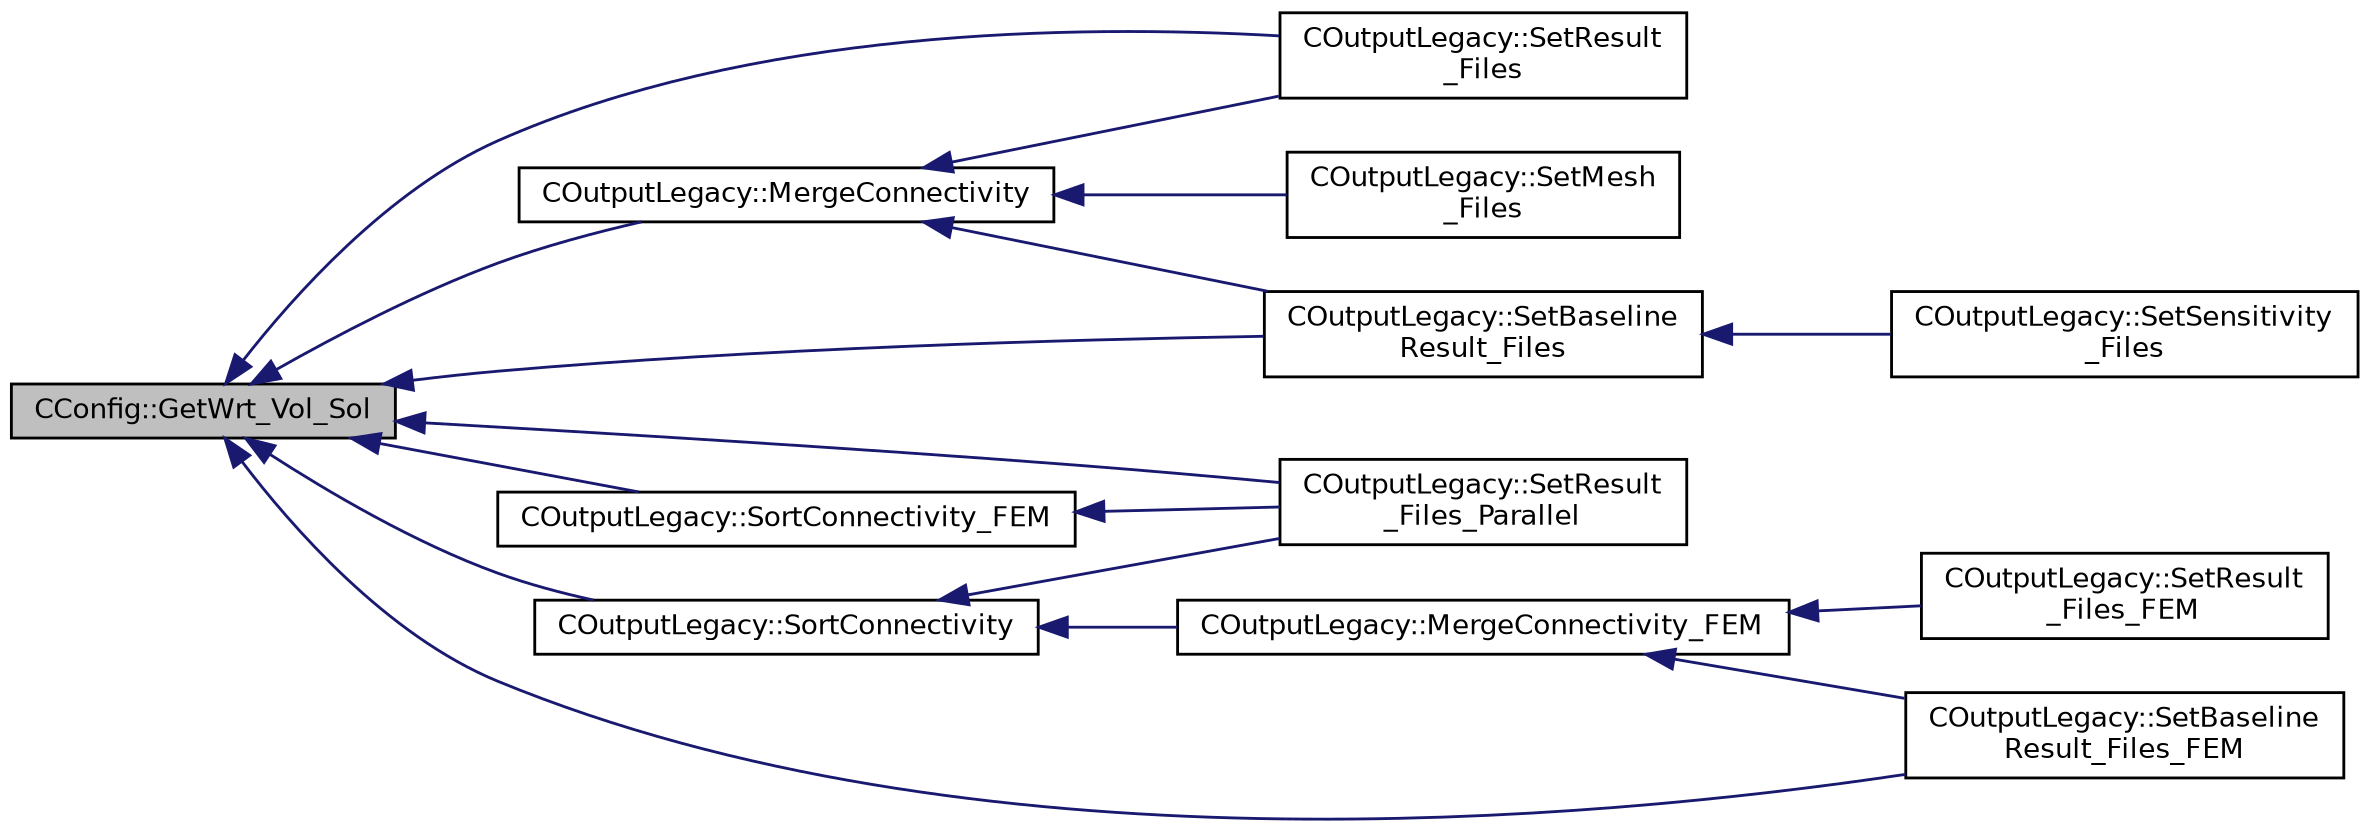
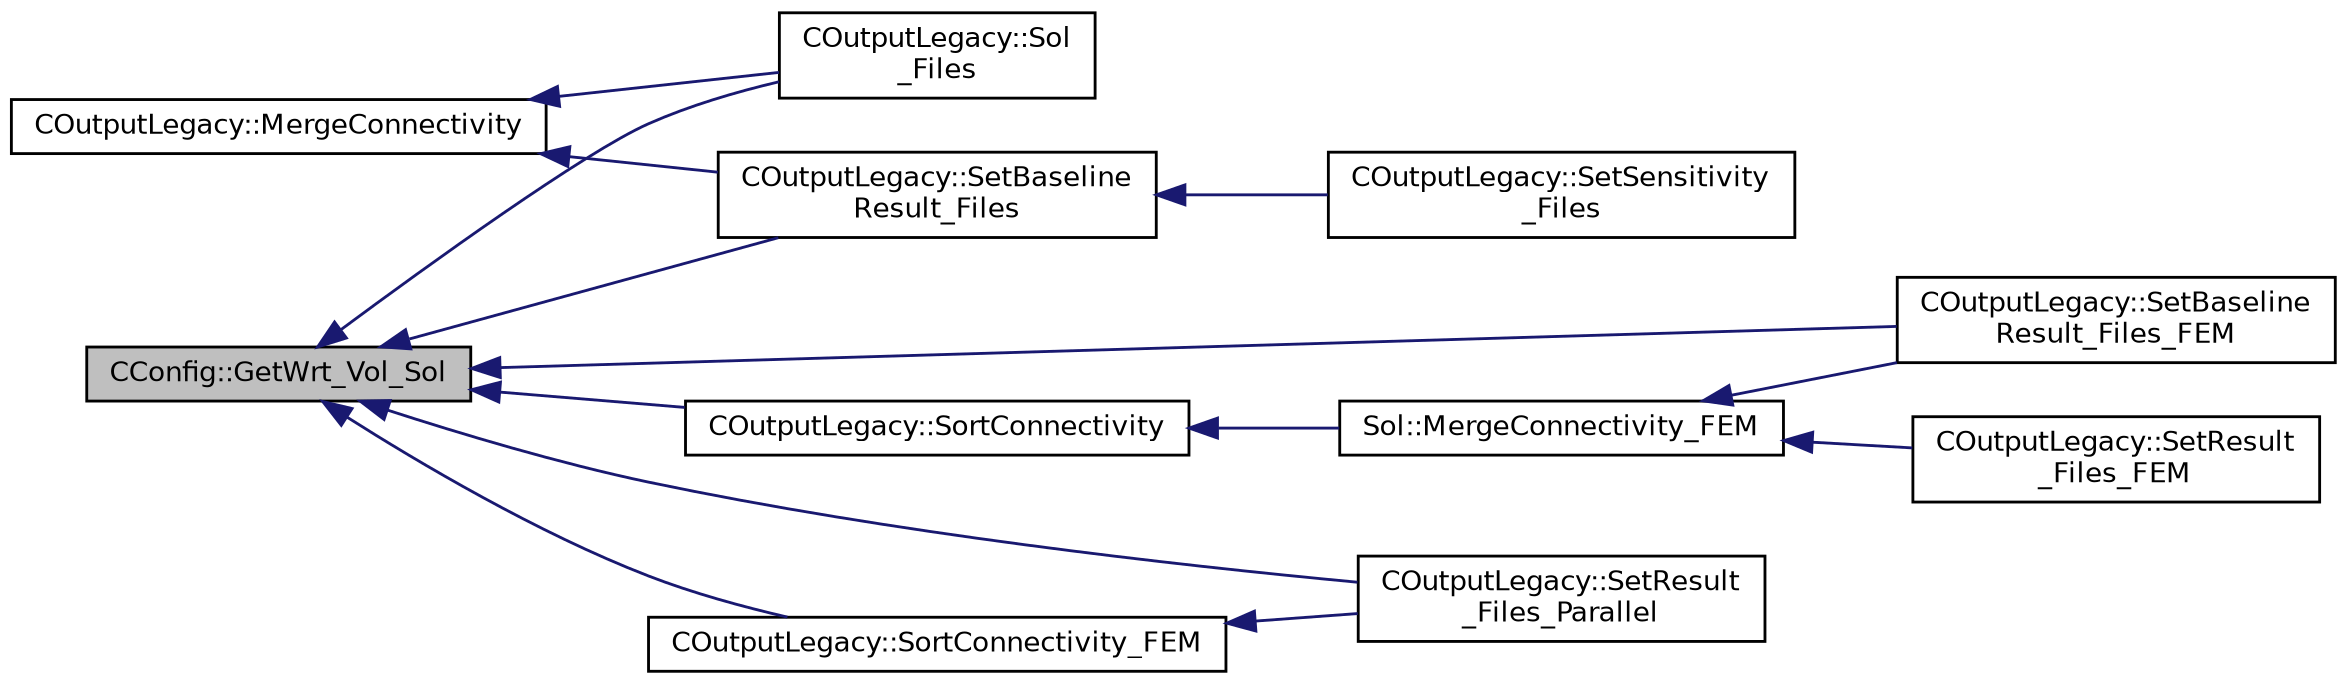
node "COutputLegacy::SetResult _Files": label "COutputLegacy::SetResult _Files" -> "COutputLegacy::Sol _Files"
node "COutputLegacy::SetMesh _Files": removed
edge "COutputLegacy::MergeConnectivity" -> "CConfig::GetWrt_Vol_Sol": removed
edge "COutputLegacy::SetResult _Files_Parallel" -> "COutputLegacy::SortConnectivity": removed
node "COutputLegacy::MergeConnectivity_FEM": label "COutputLegacy::MergeConnectivity_FEM" -> "Sol::MergeConnectivity_FEM"
